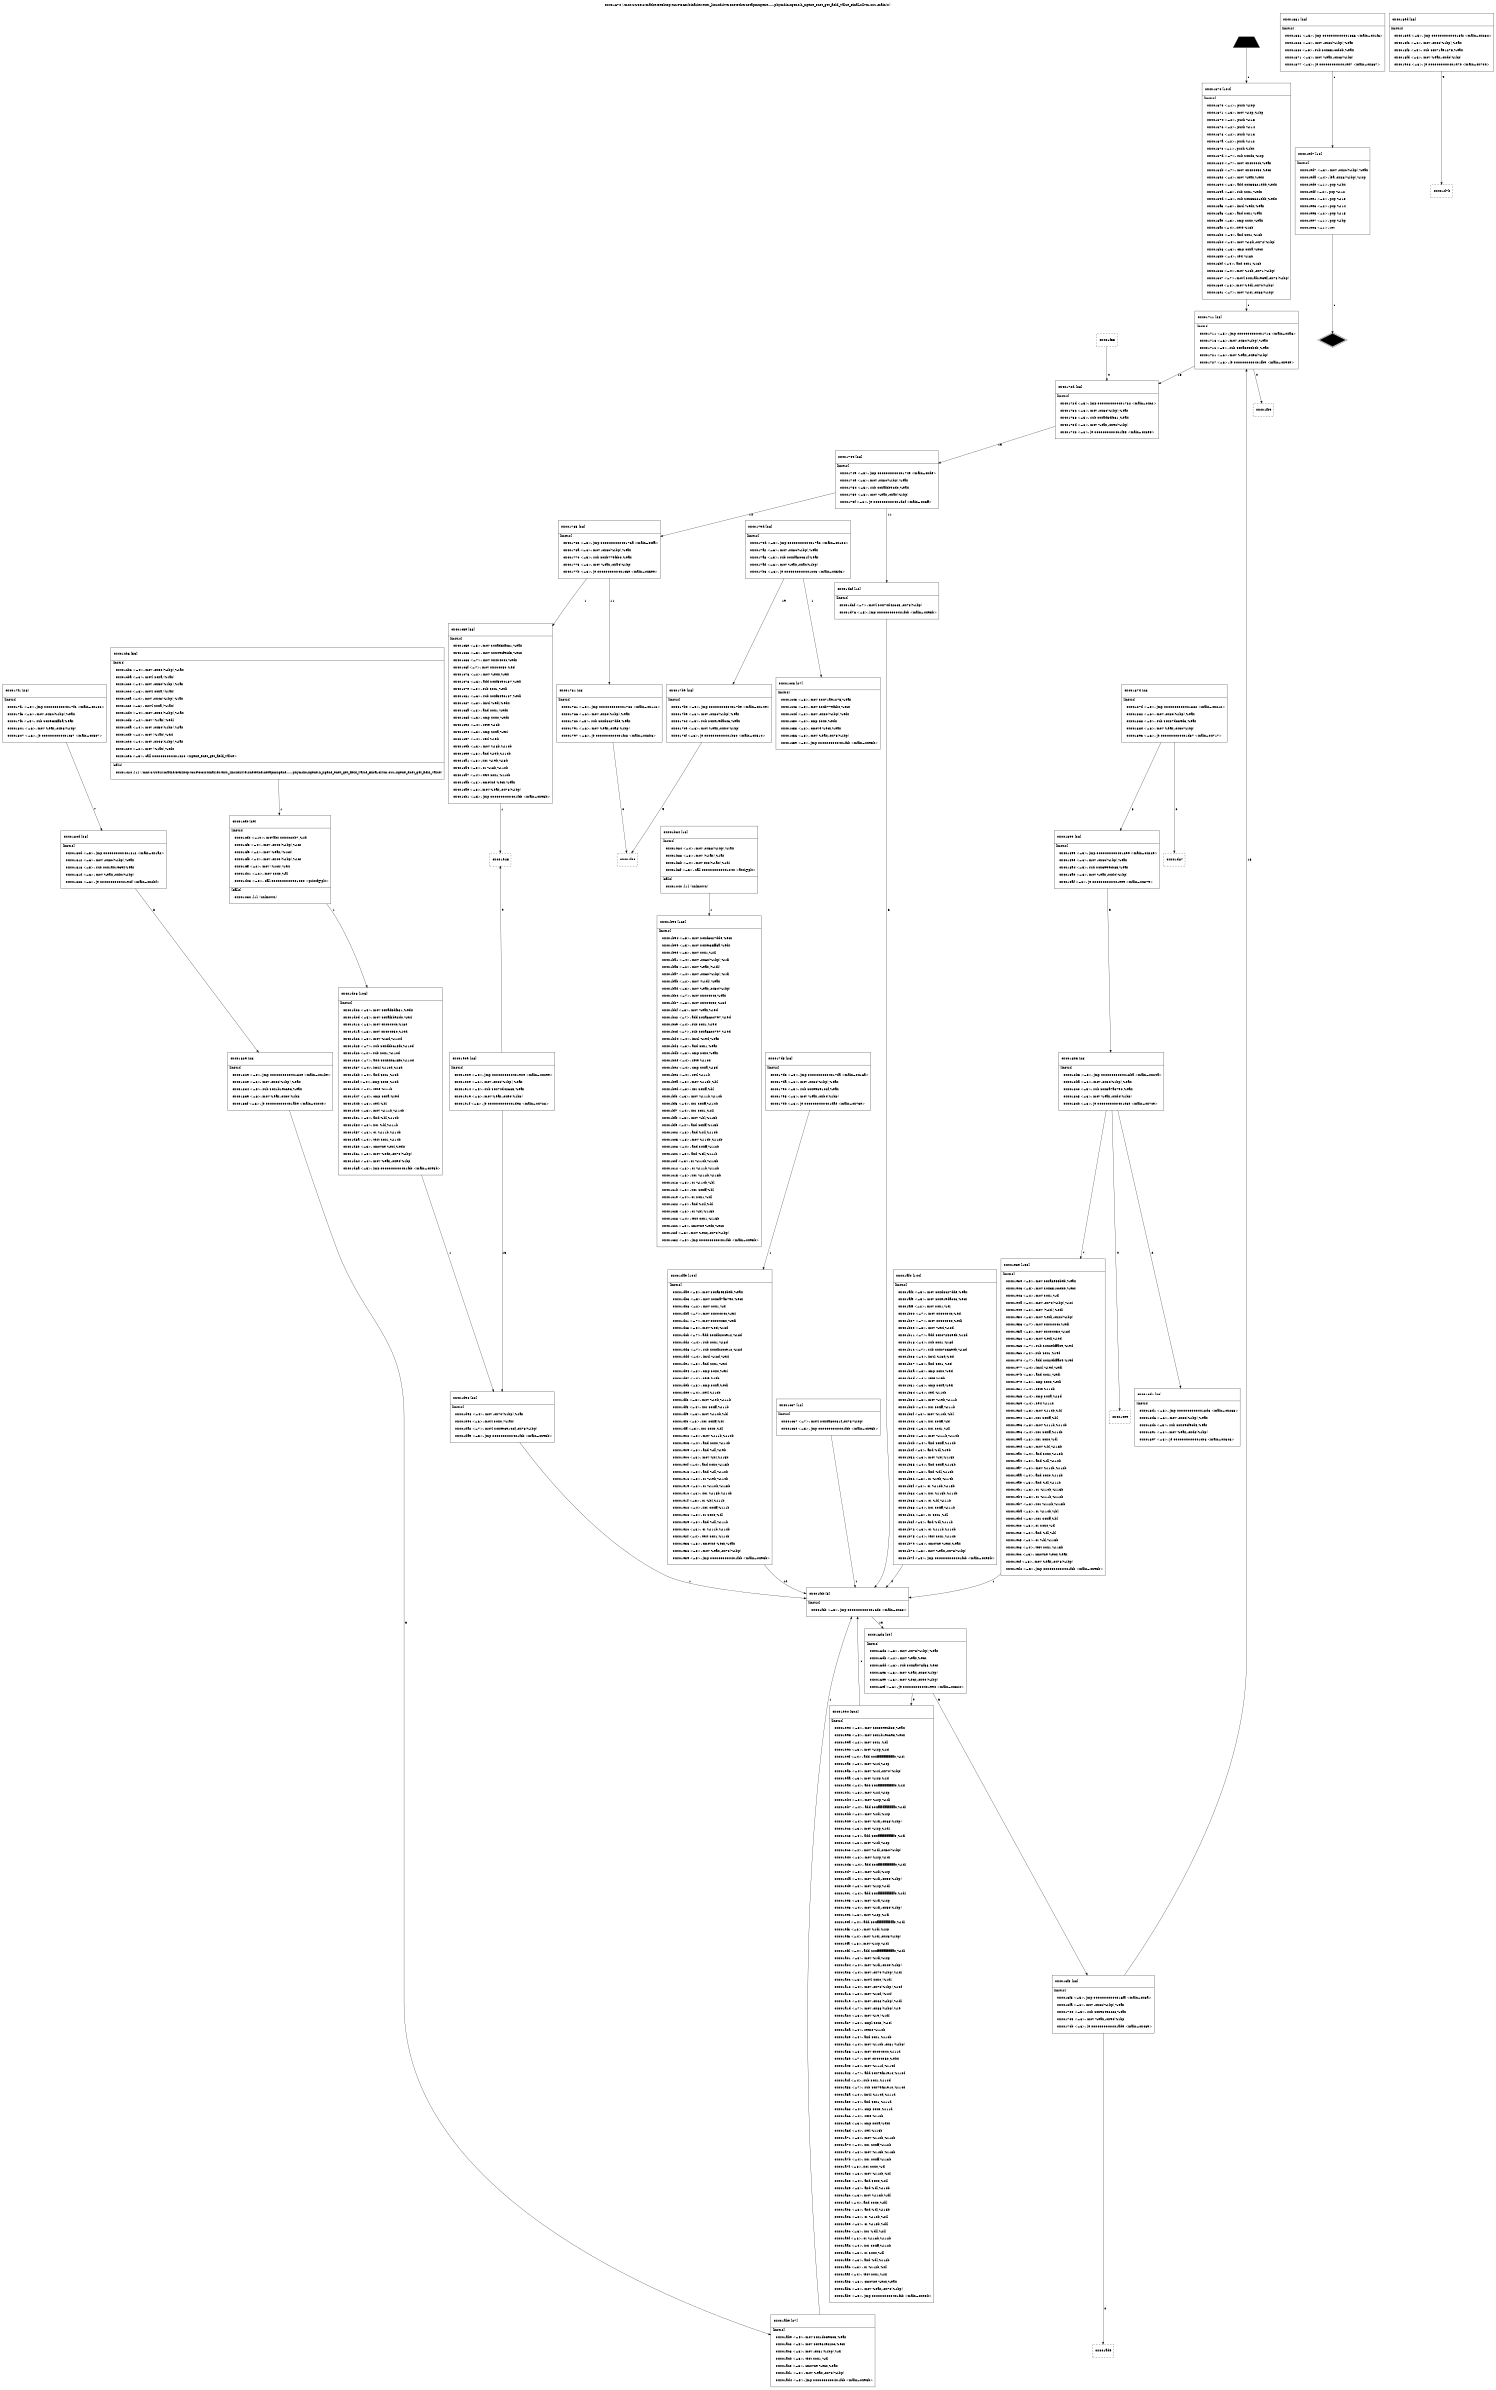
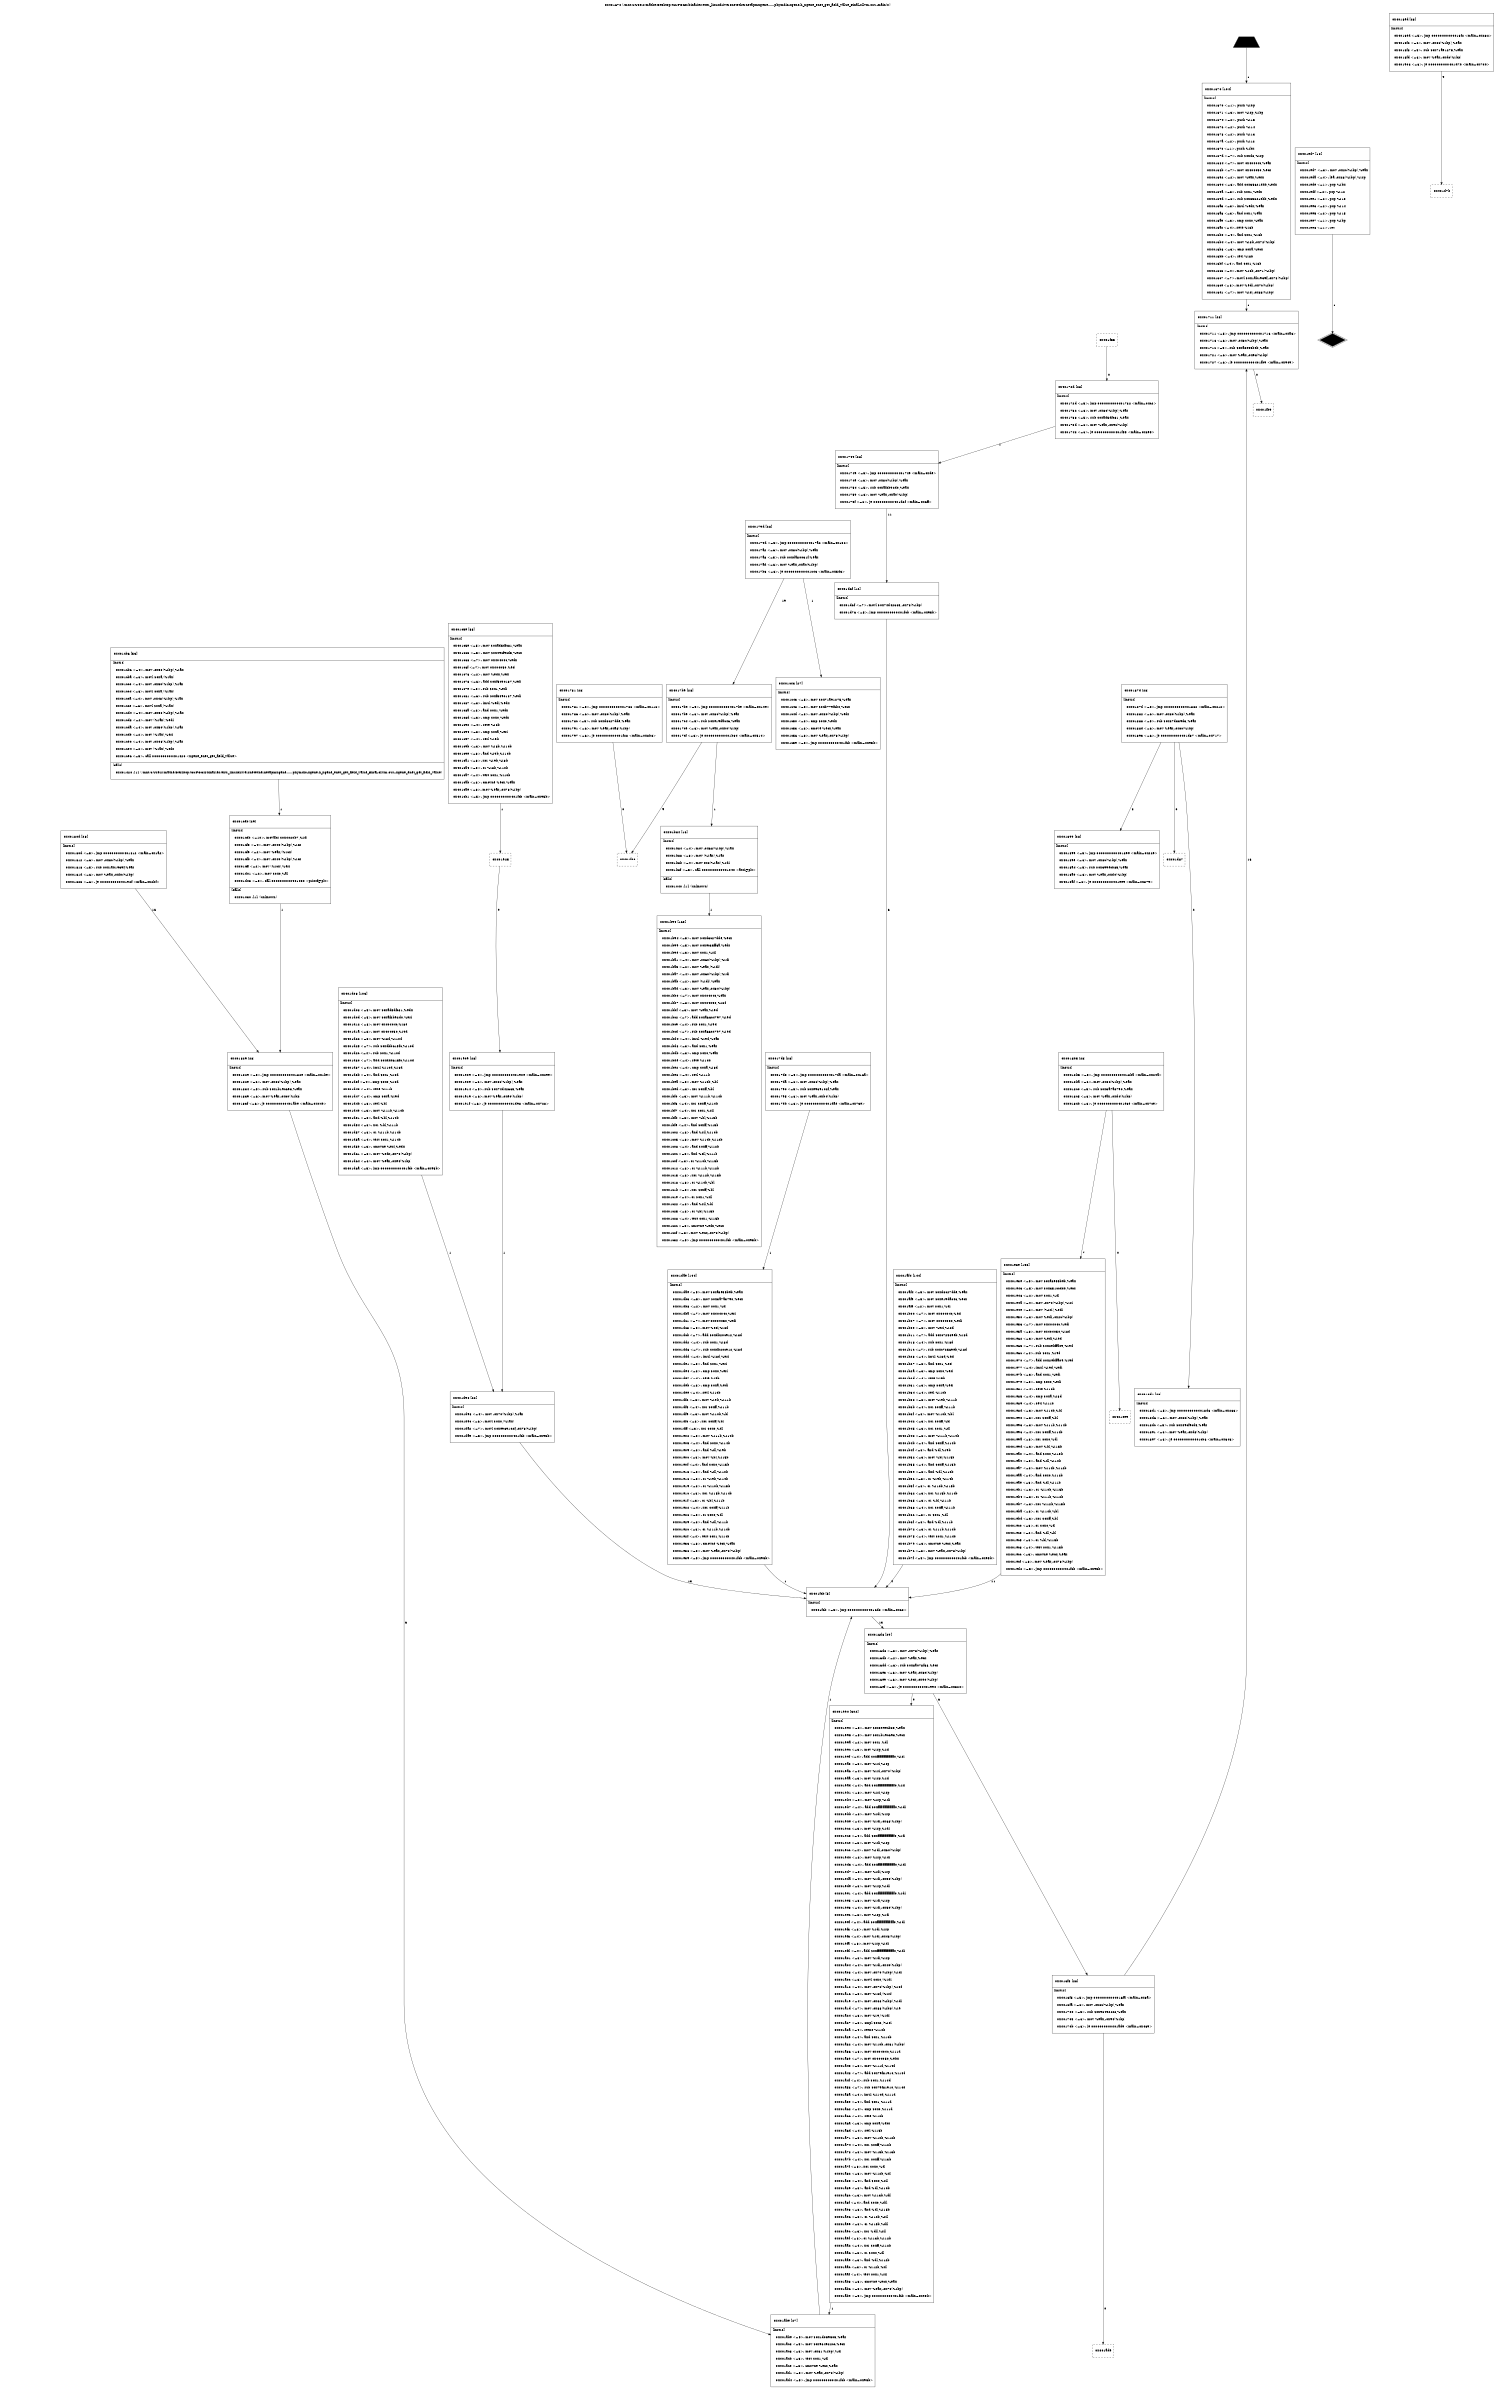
node "0x401861 [28]": removed
edge "0x401711 [28]" -> "0x40172d [28]": removed, label "13"
edge "0x40172d [28]" -> "0x401749 [28]": label " 13" -> " 1"
node "0x401765 [28]": removed
node "0x4017f1 [28]": removed
edge "0x4017b9 [28]" -> "0x401b84 [16]": added, label "1"
edge "0x40180d [28]" -> "0x401829 [28]": label " 6" -> " 16"
edge "0x401ceb [29]" -> "0x401d08 [103]": now "0x401ceb [29]" -> "0x401829 [28]"
edge "0x401909 [28]" -> "0x401925": reversed
edge "0x401899 [28]" -> "0x4018b5 [28]": removed, label "3"
edge "0x4018b5 [28]" -> "0x4018d1 [28]": now "0x40187d [28]" -> "0x4018d1 [28]"
edge "0x401909 [28]" -> "0x401d98 [22]": label " 13" -> " 1"
node "0x401c37 [12]": removed
edge "0x401d98 [22]" -> "0x401fcb [5]": label " 1" -> " 13"
edge "0x401dae [144]" -> "0x401fcb [5]": label " 12" -> " 1"
edge "0x401e3e [153]" -> "0x401fcb [5]": label " 1" -> " 11"
edge "0x401990 [302]" -> "0x401fcb [5]": now "0x401990 [302]" -> "0x401abe [27]"
